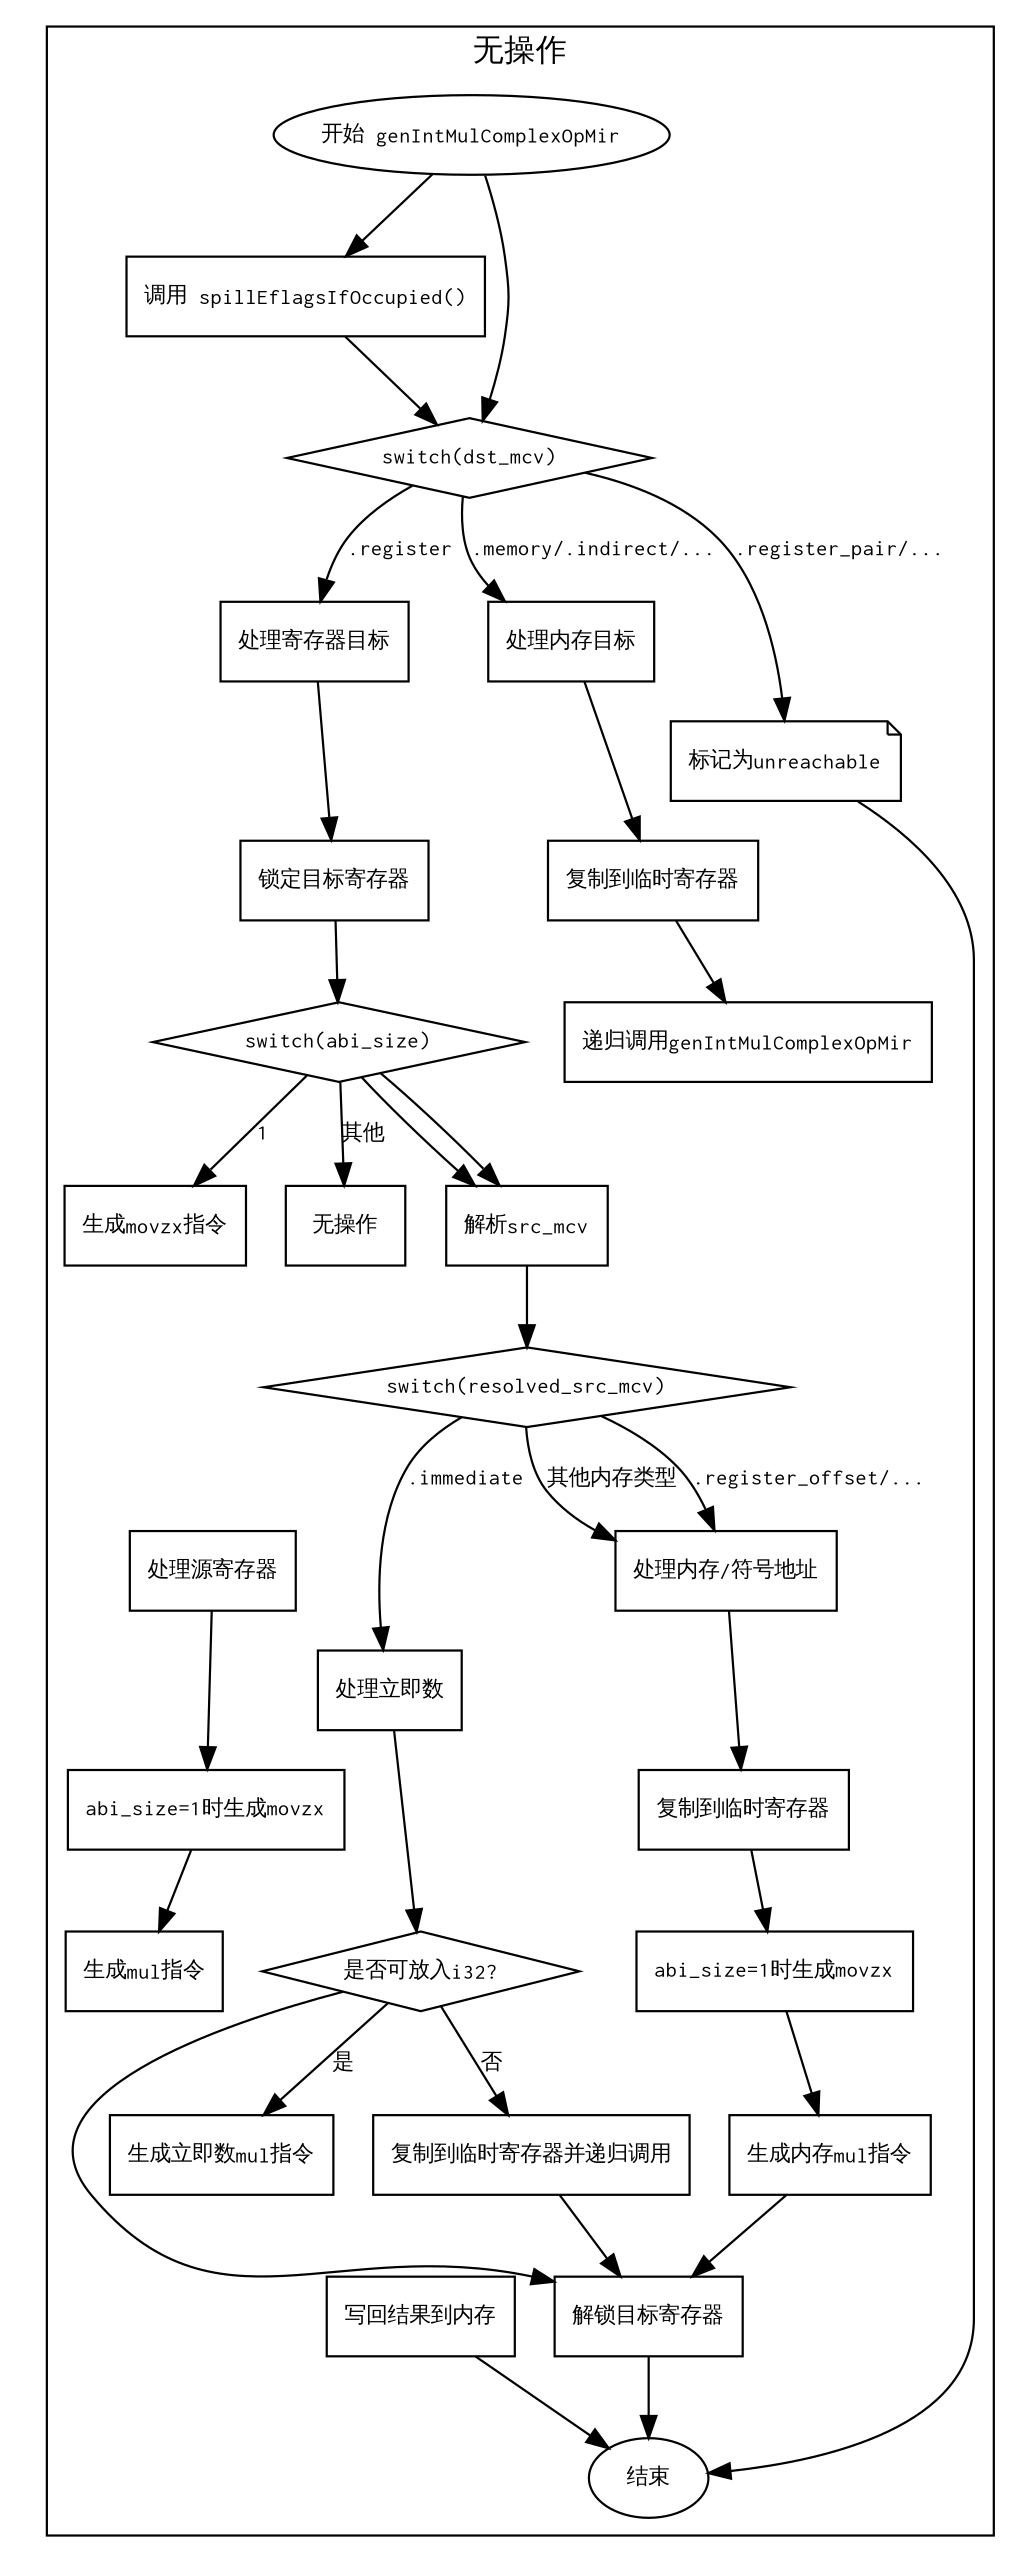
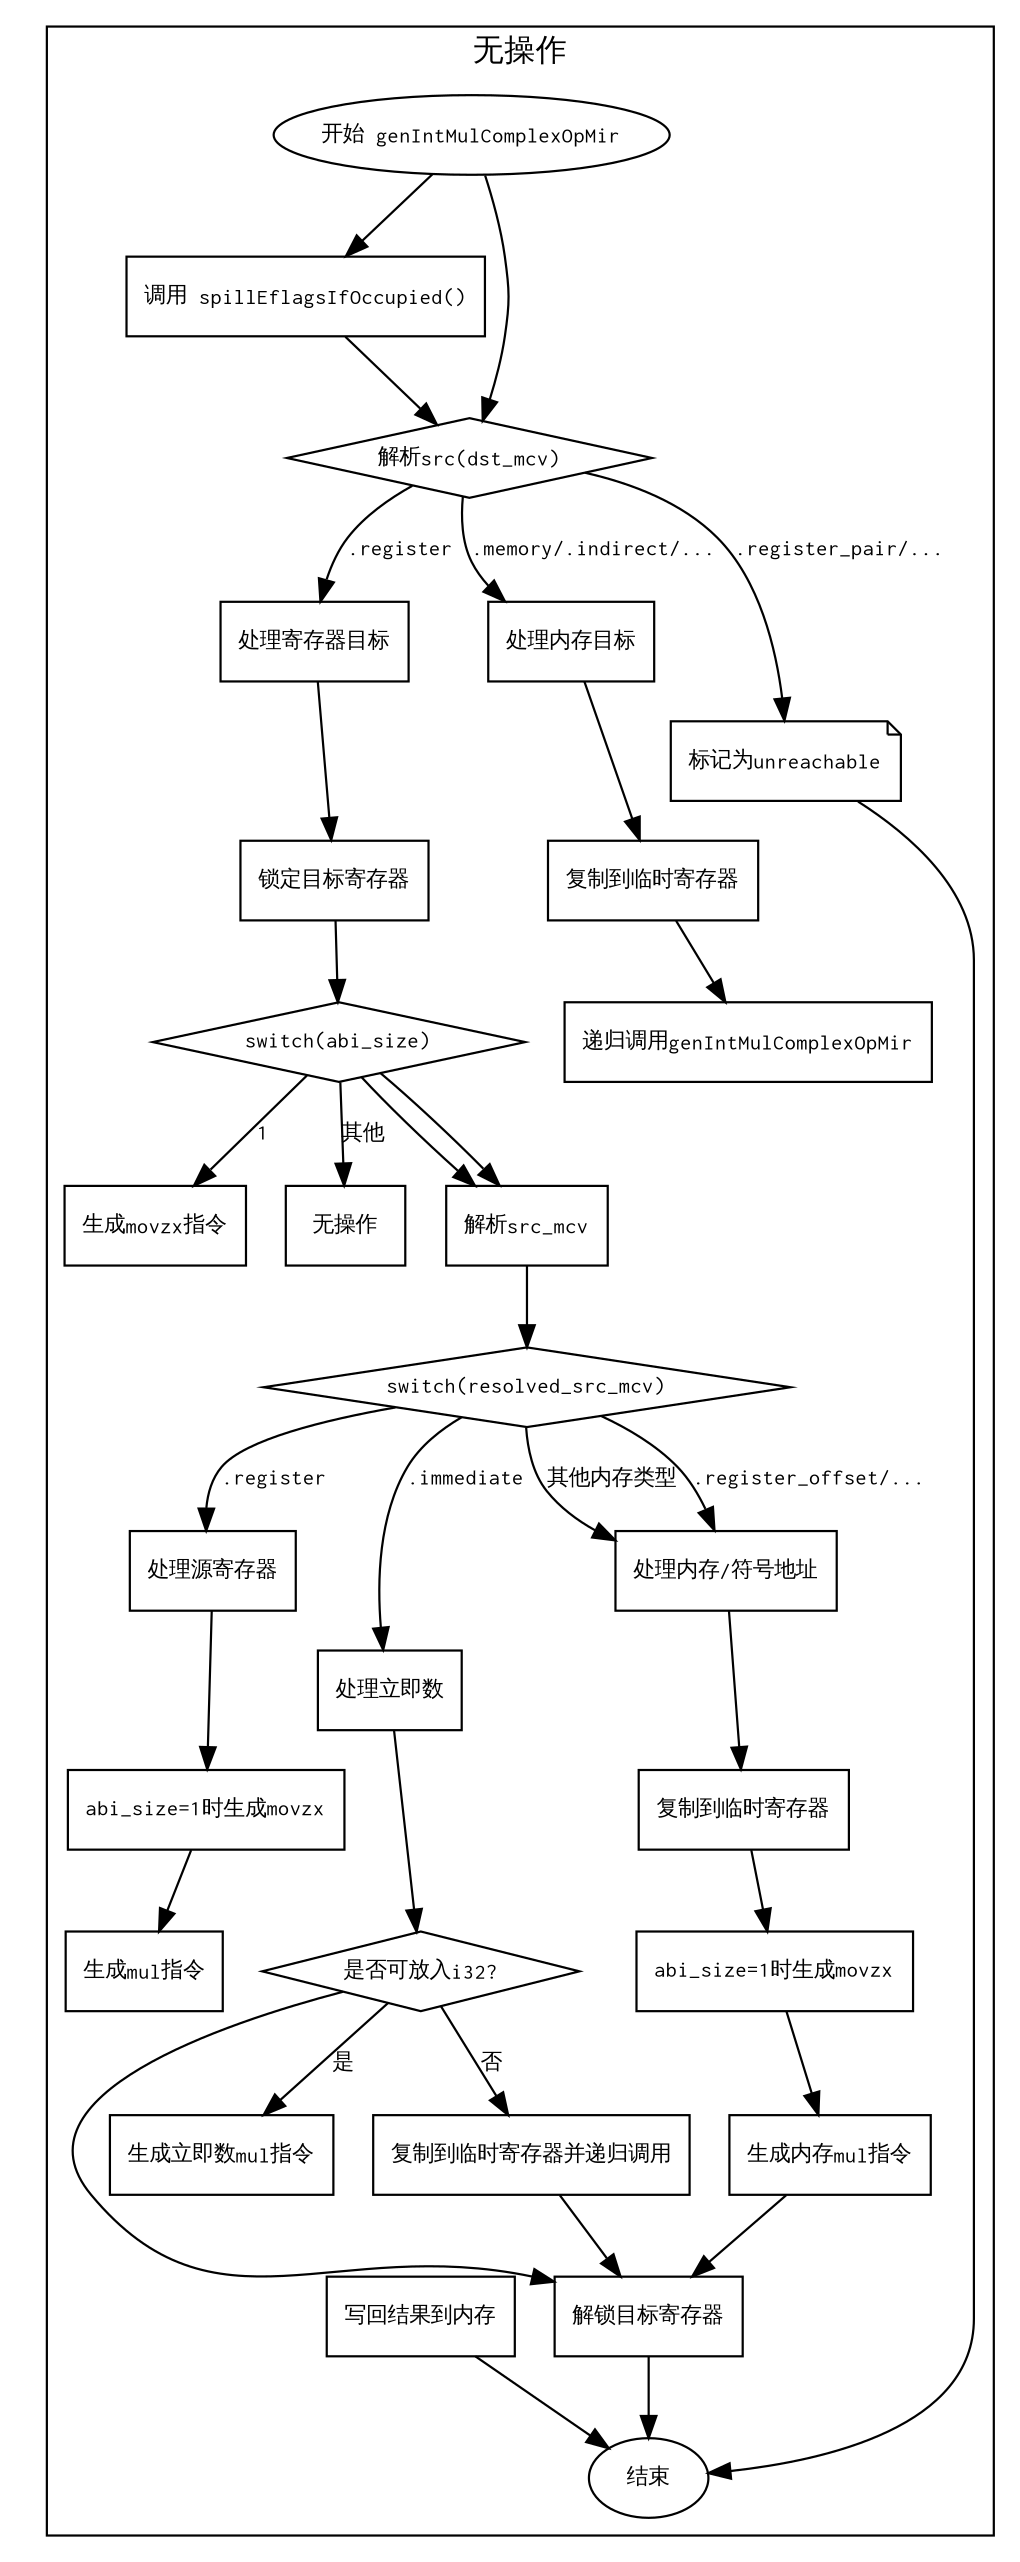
node "switch(dst_mcv)": label "switch(dst_mcv)" -> "解析src(dst_mcv)"
edge "switch(resolved_src_mcv)" -> "处理源寄存器": added, label ".register"
